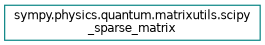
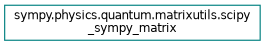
node "sympy.physics.quantum.matrixutils.scipy _sparse_matrix": label "sympy.physics.quantum.matrixutils.scipy _sparse_matrix" -> "sympy.physics.quantum.matrixutils.scipy _sympy_matrix"
